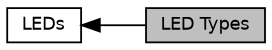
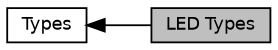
node "LEDs": label "LEDs" -> "Types"
